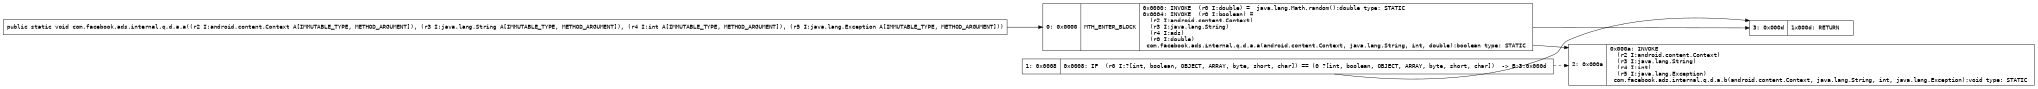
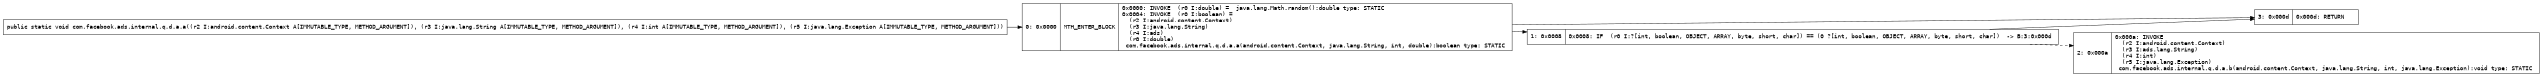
node "3: 0x000d": text "1x000d: RETURN" -> "0x000d: RETURN"
edge "0: 0x0000" -> "2: 0x000a": now "0: 0x0000" -> "1: 0x0008"
node "2: 0x000a": text "(r3 I:java.lang.String)" -> "(r3 I:ads.lang.String)"
